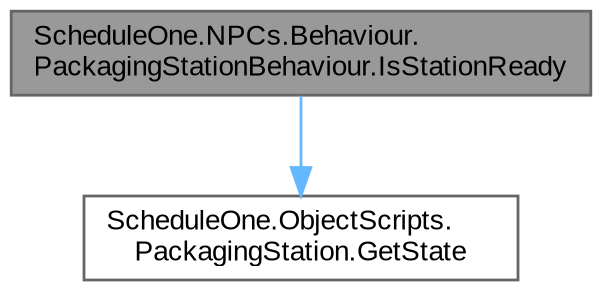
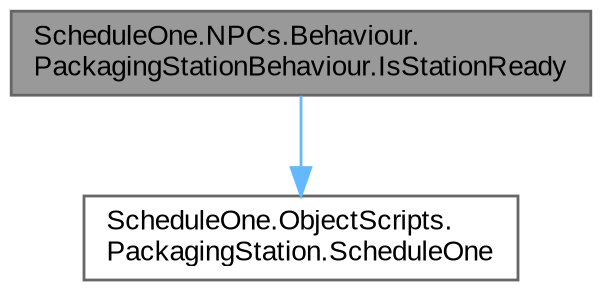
node "ScheduleOne.ObjectScripts. PackagingStation.GetState": label "ScheduleOne.ObjectScripts. PackagingStation.GetState" -> "ScheduleOne.ObjectScripts. PackagingStation.ScheduleOne"
